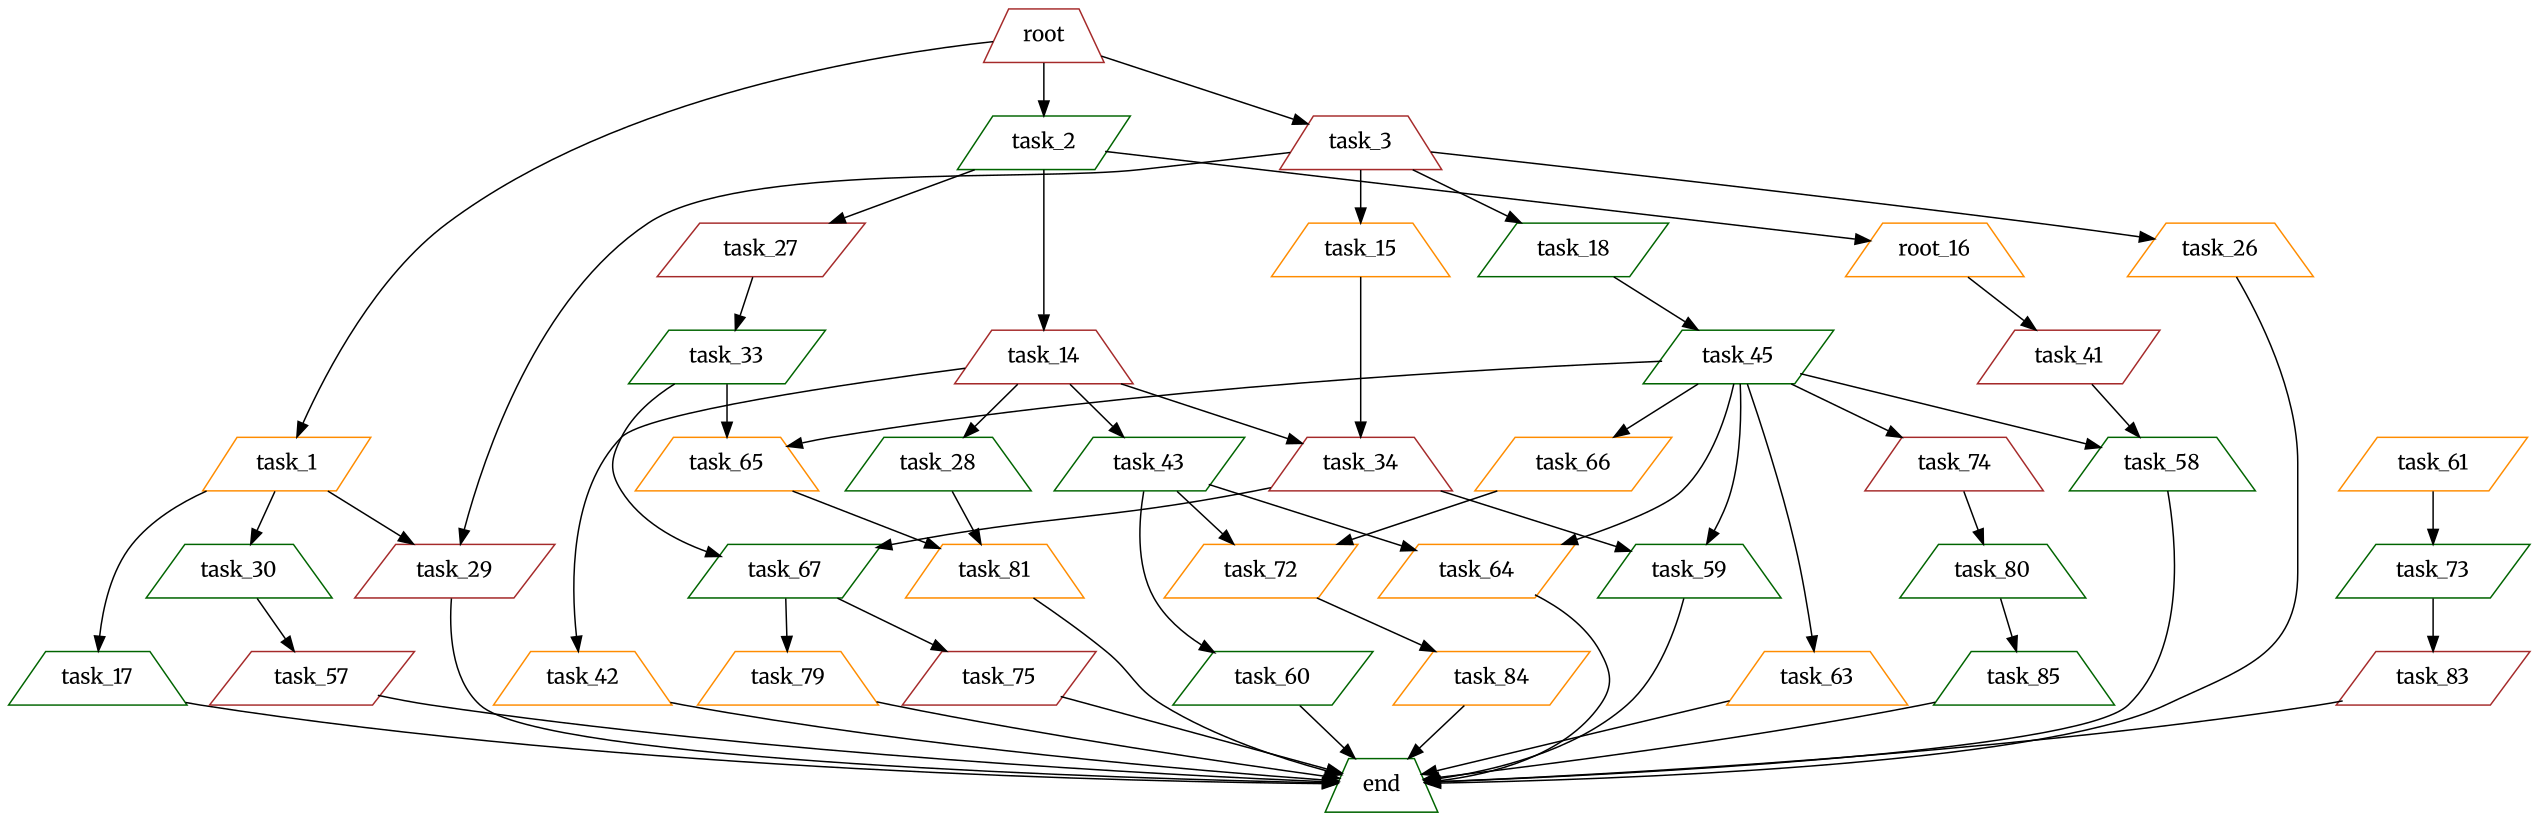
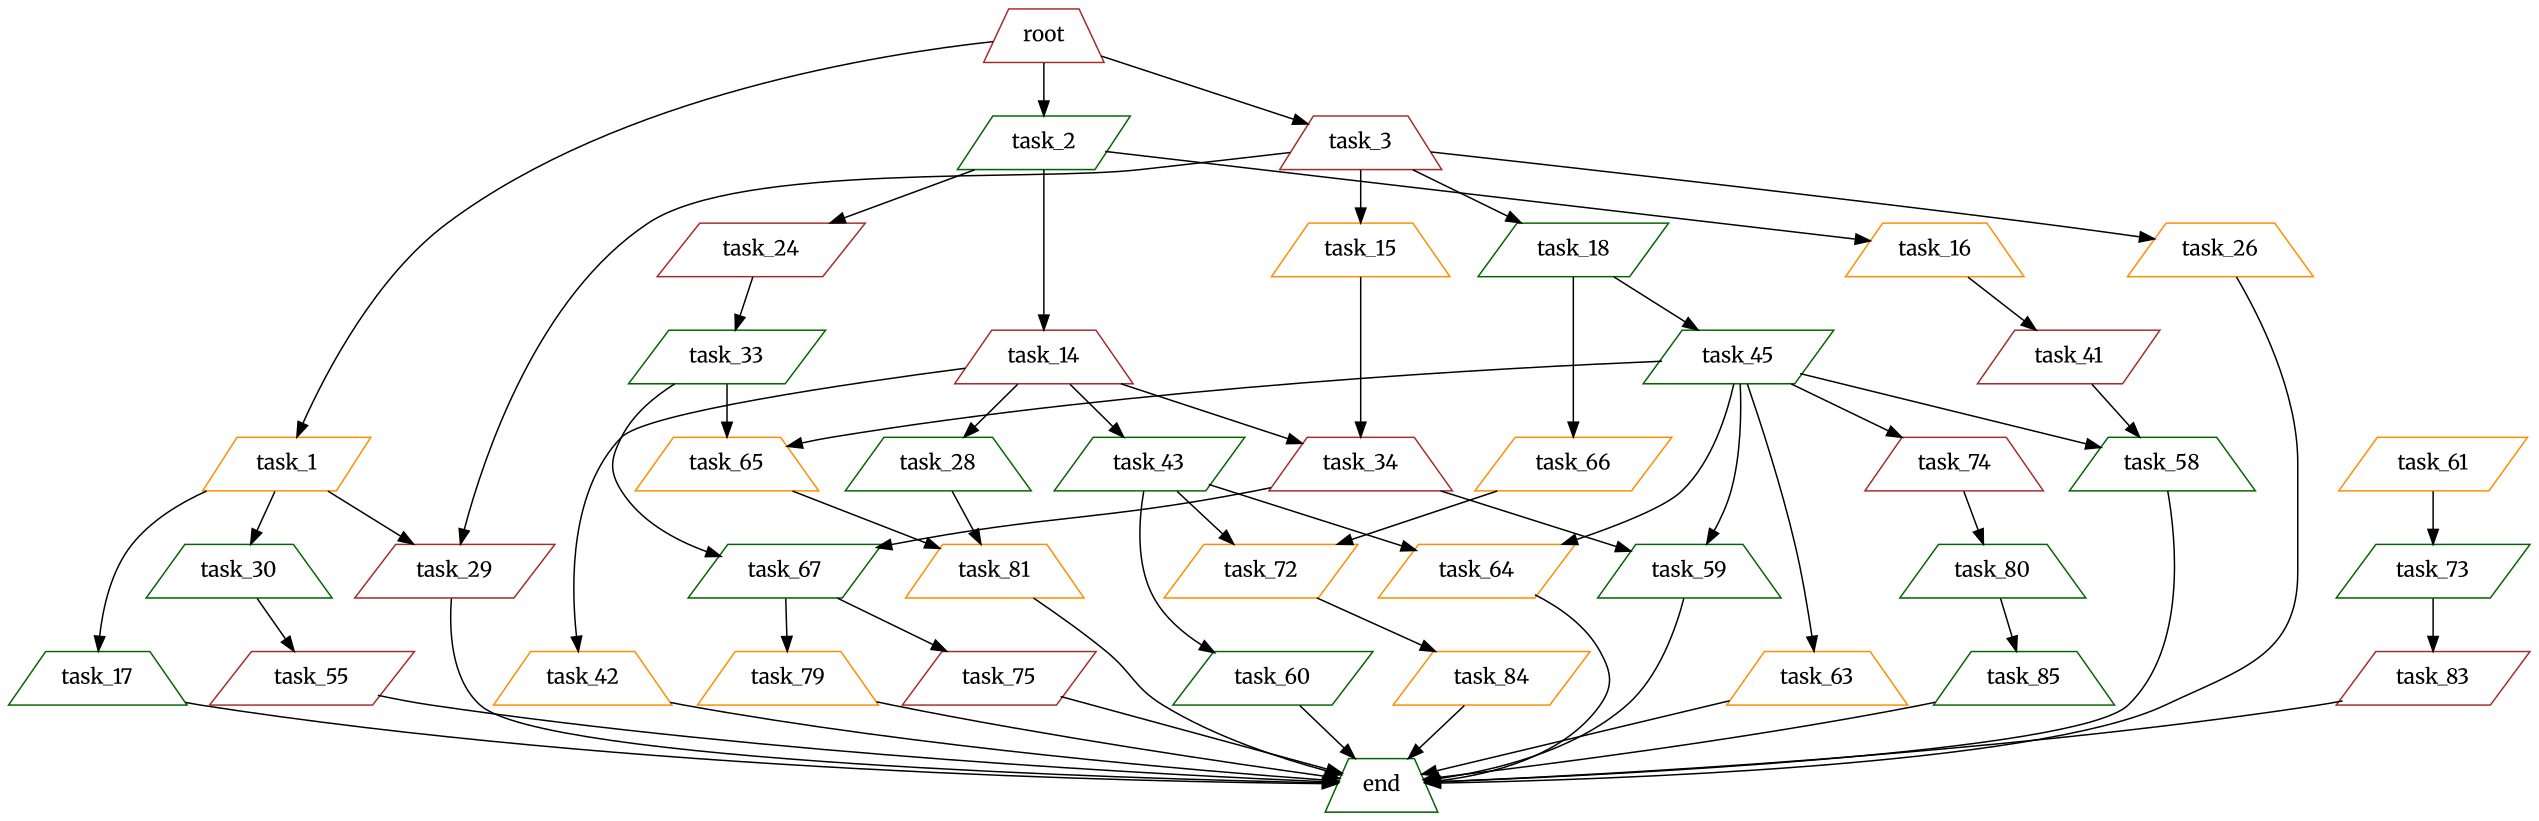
node "task_27": label "task_27" -> "task_24"
node "root_16": label "root_16" -> "task_16"
edge "task_45" -> "task_66": now "task_18" -> "task_66"
node "task_57": label "task_57" -> "task_55"
